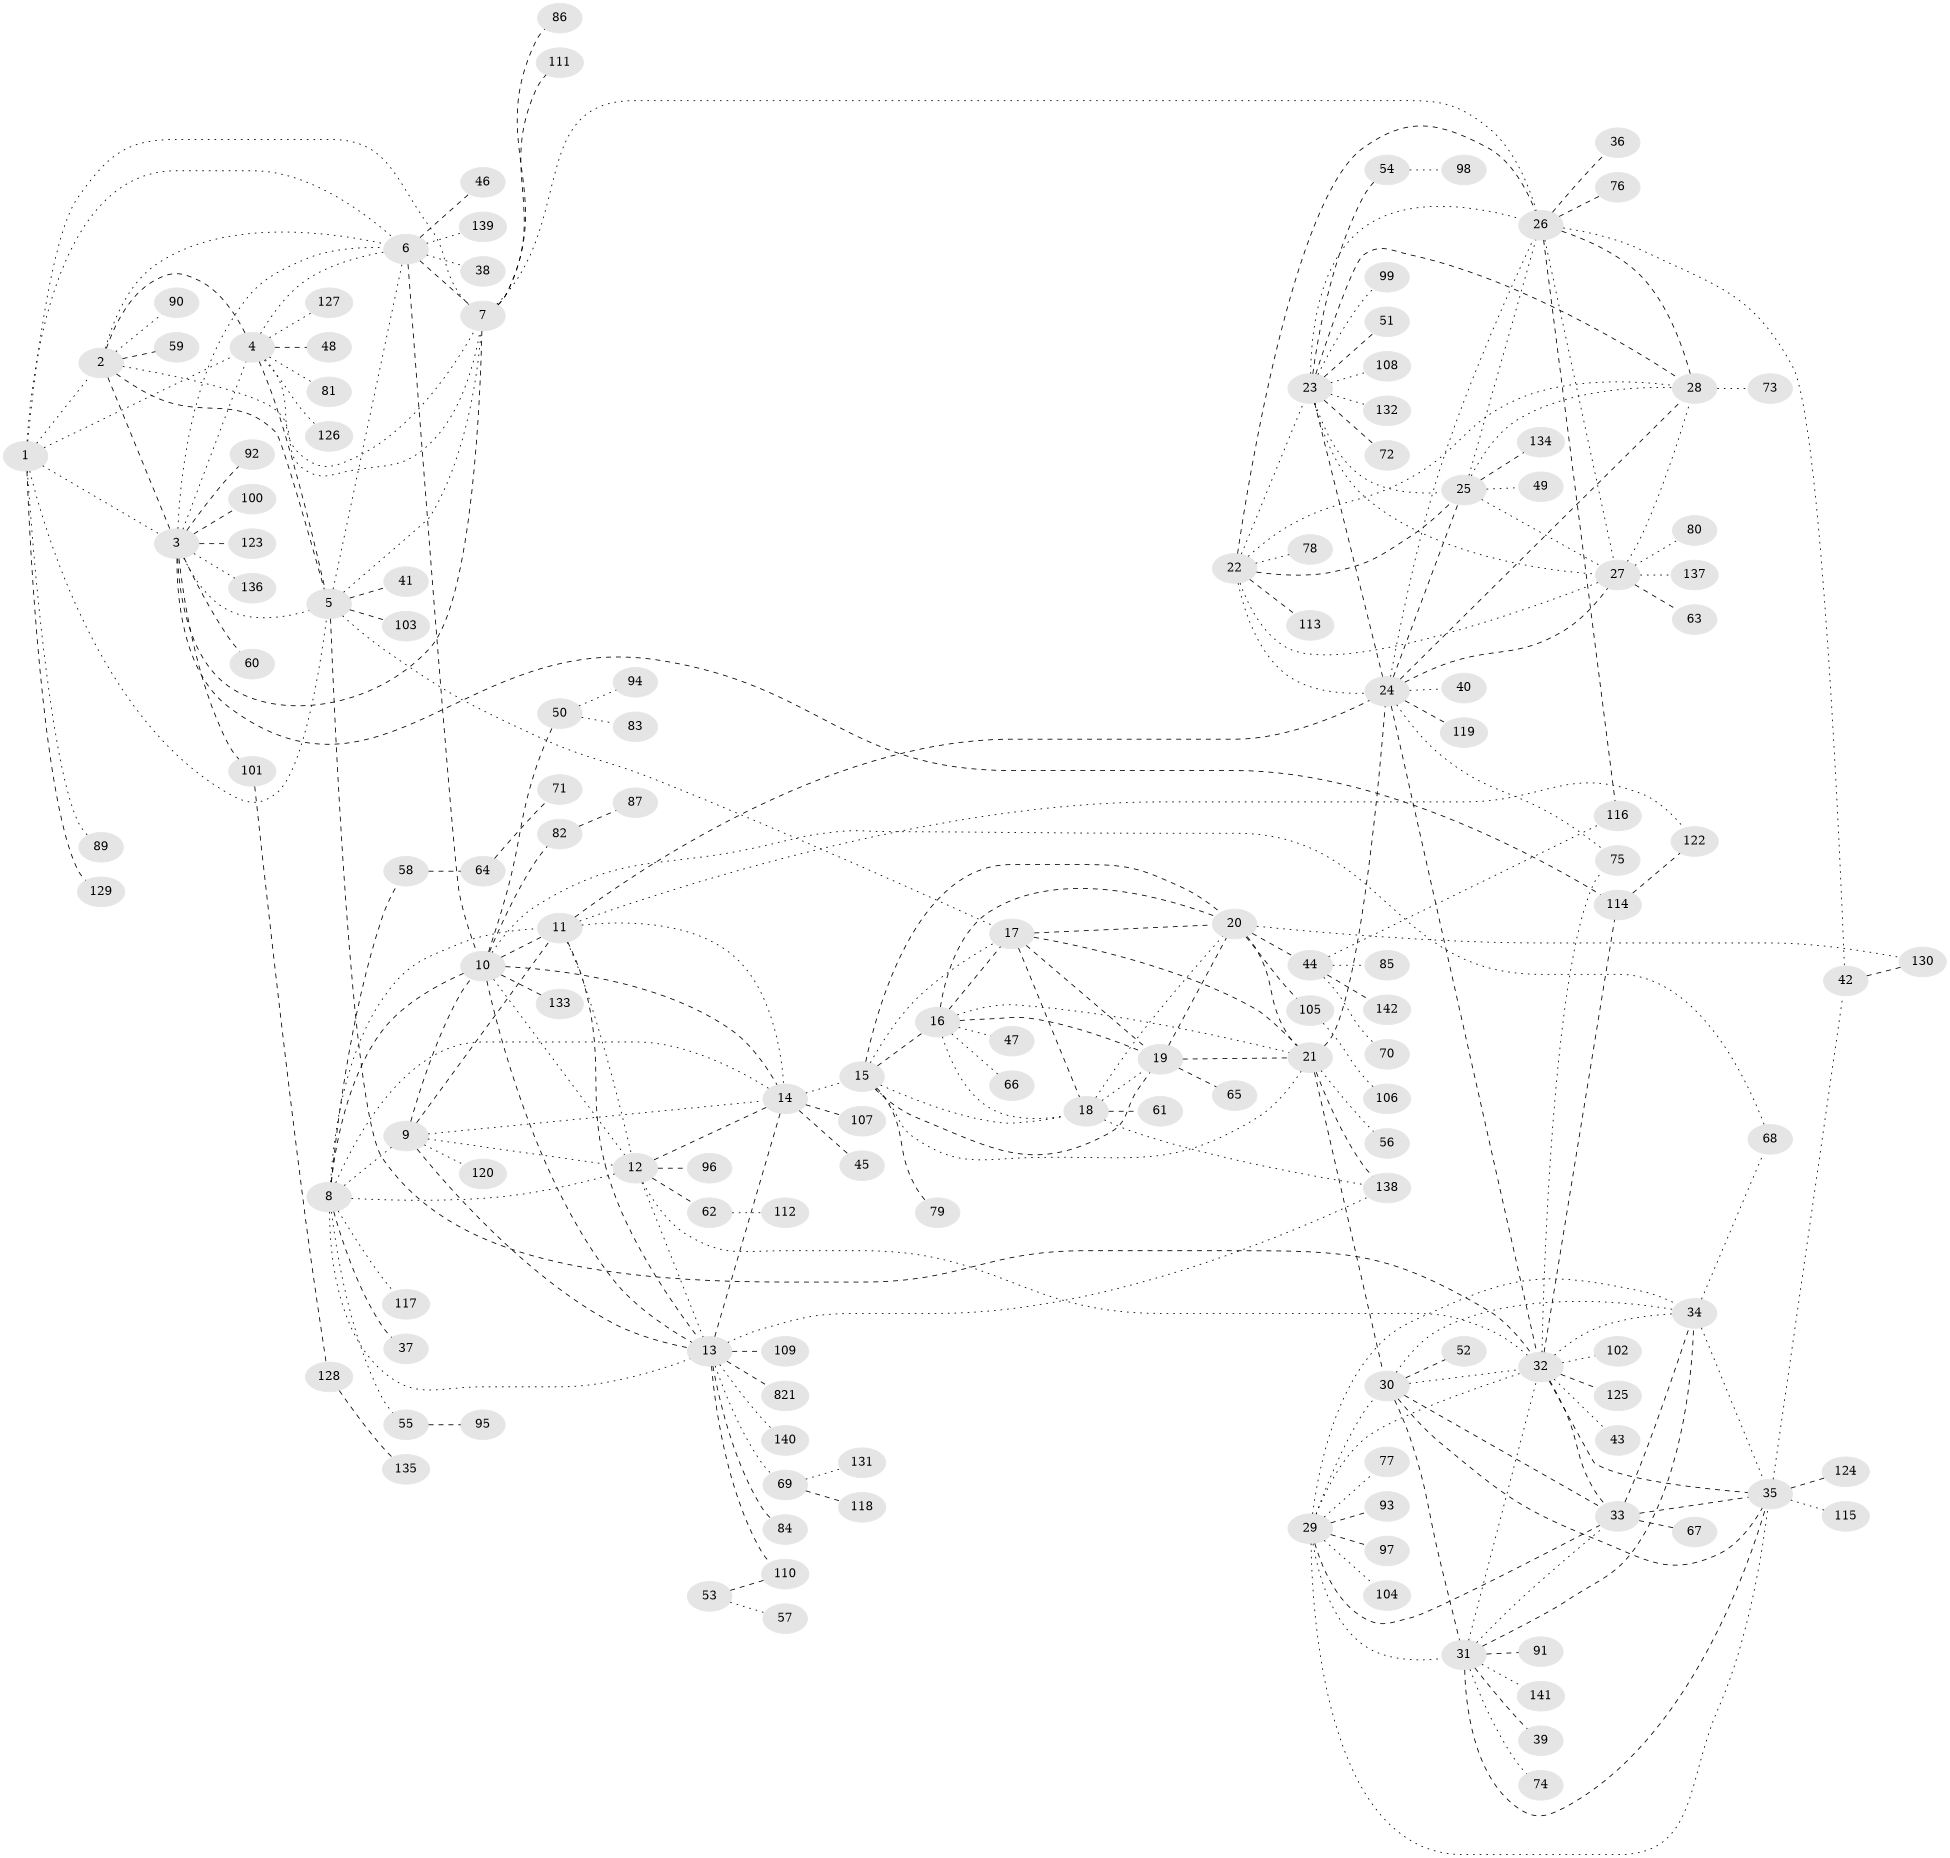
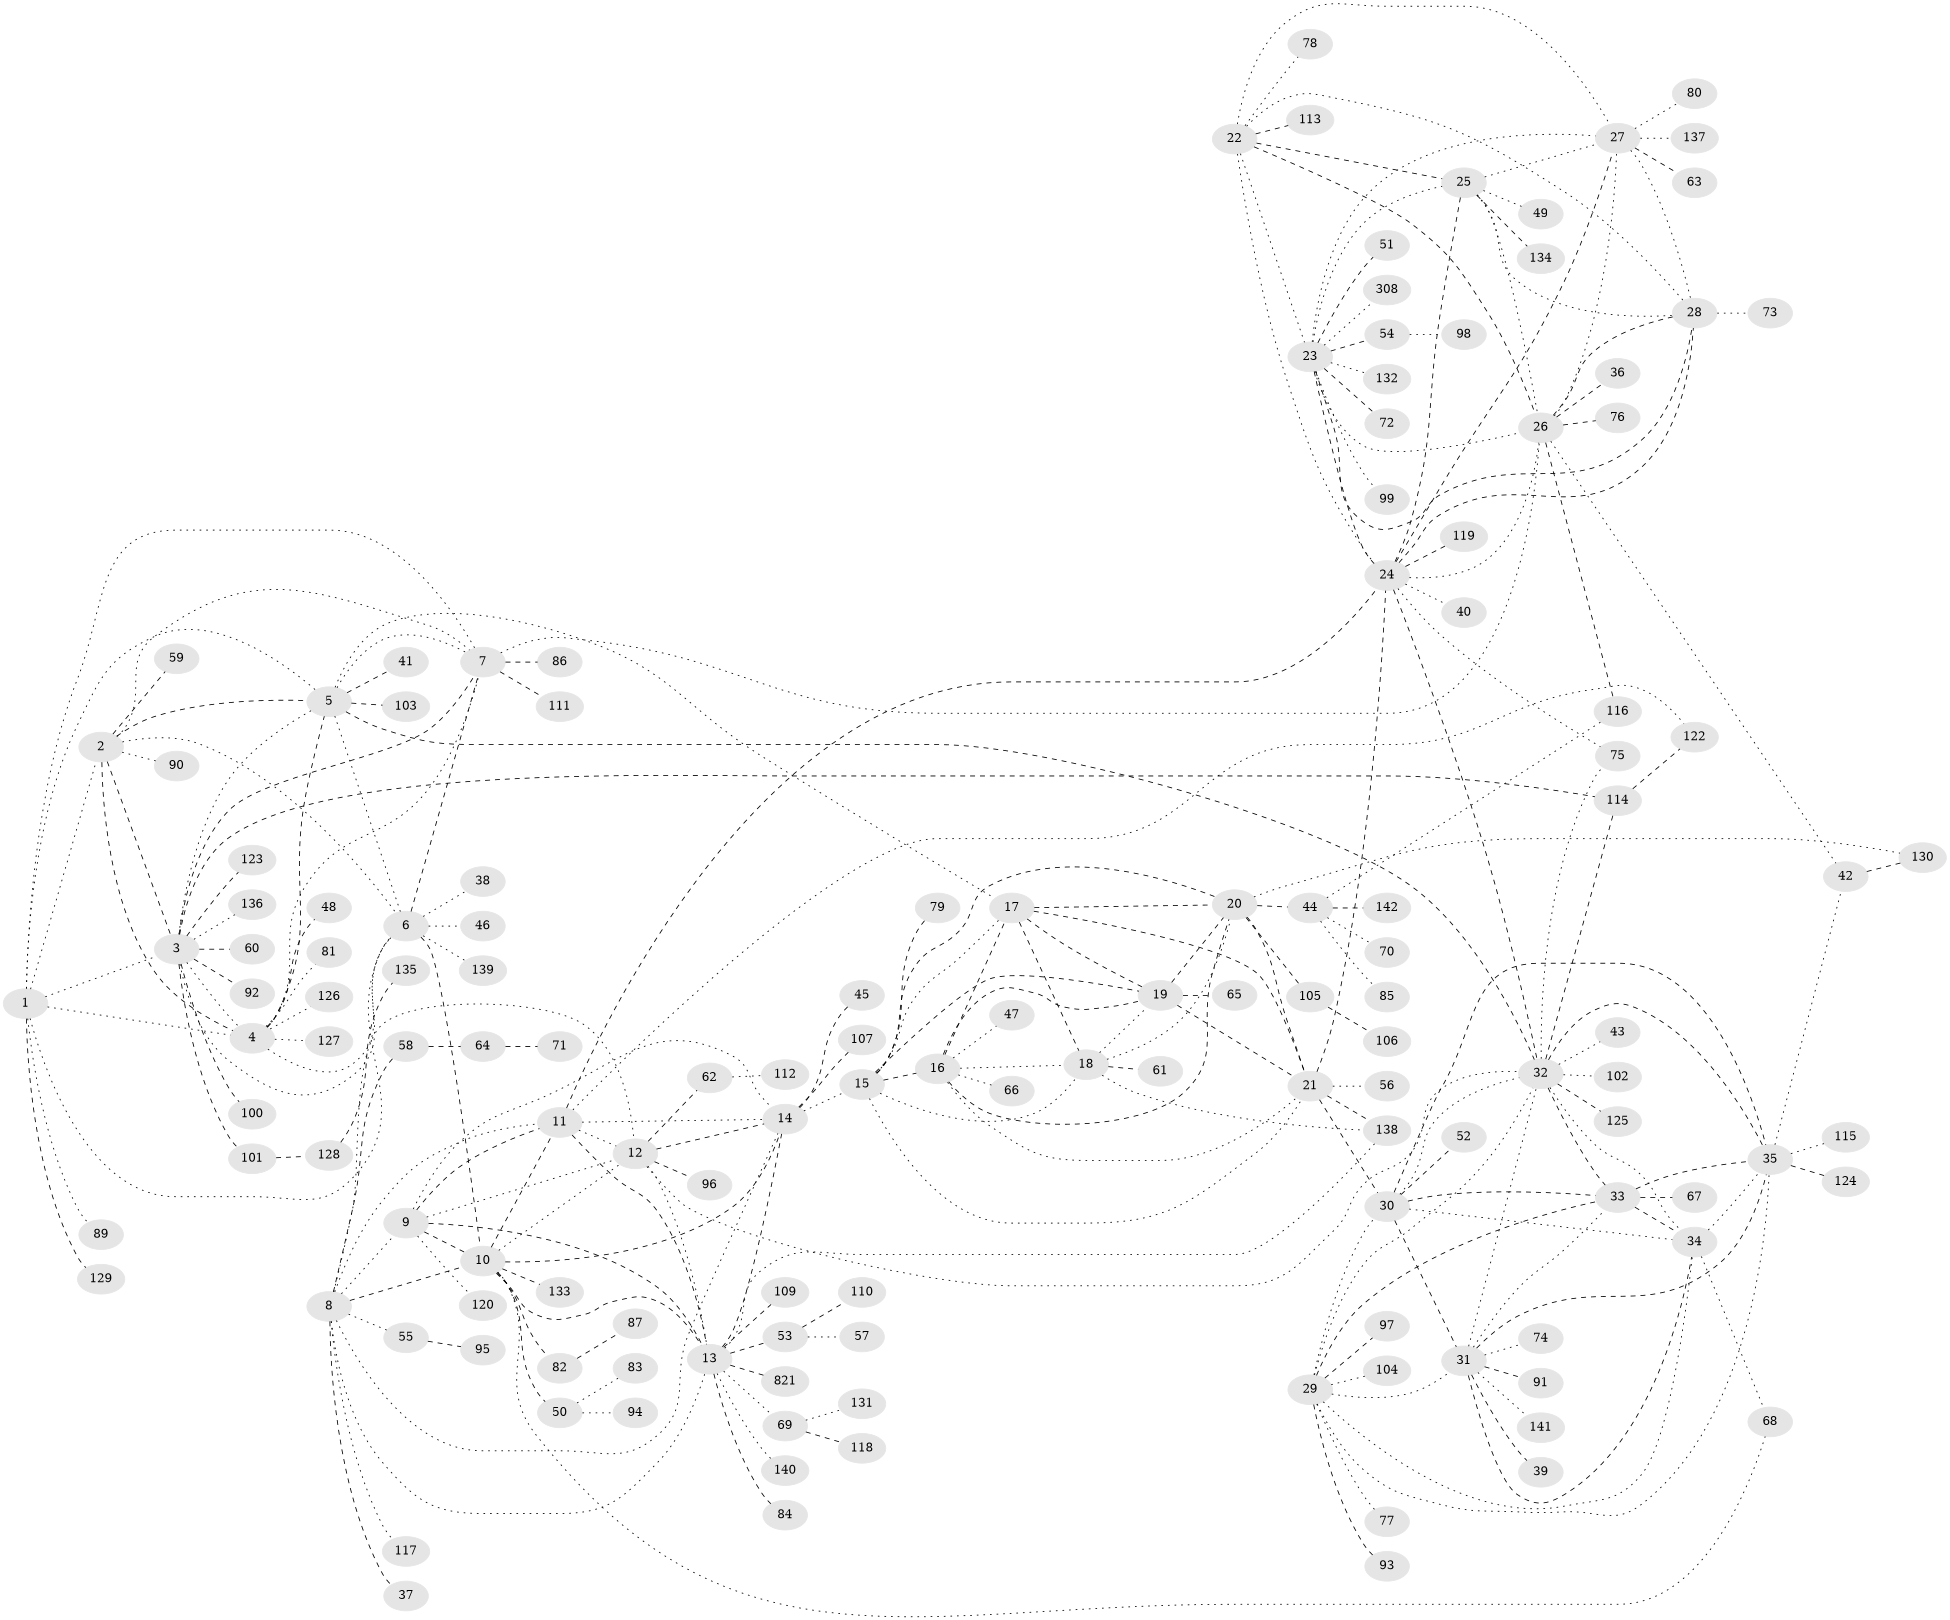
edge "46" -- "6": style dashed -> dotted
node "108": label "108" -> "308"
edge "105" -- "106": style dotted -> dashed
edge "13" -- "110": now "13" -- "53"
